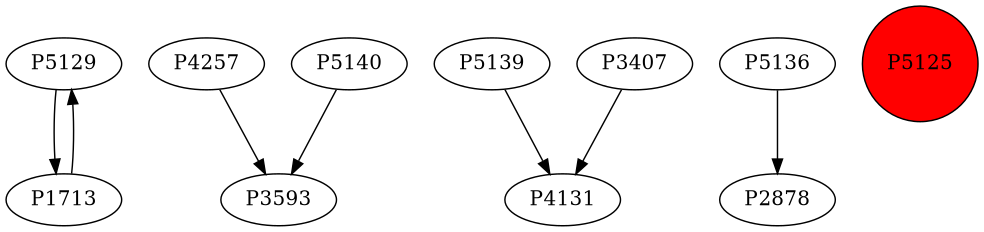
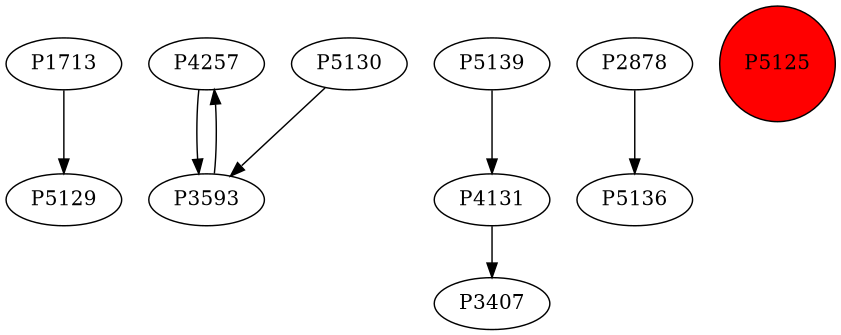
node "P5140": label "P5140" -> "P5130"
edge "P5129" -> "P1713": removed
edge "P5136" -> "P2878": reversed
edge "P3407" -> "P4131": reversed
edge "P3593" -> "P4257": added
